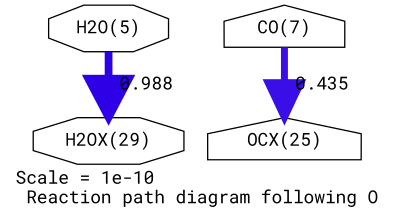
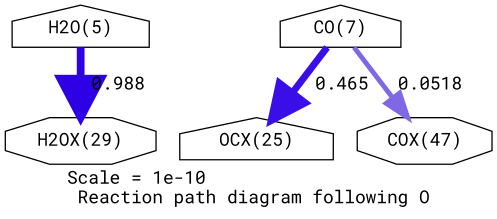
node "H2O(5)": shape octagon -> house
edge "CO(7)" -> "OCX(25)": label " 0.435" -> " 0.465"
node "COX(47)": added
